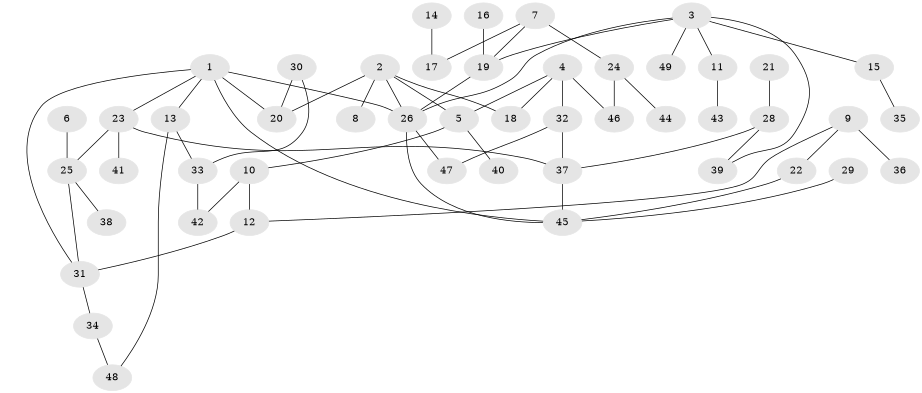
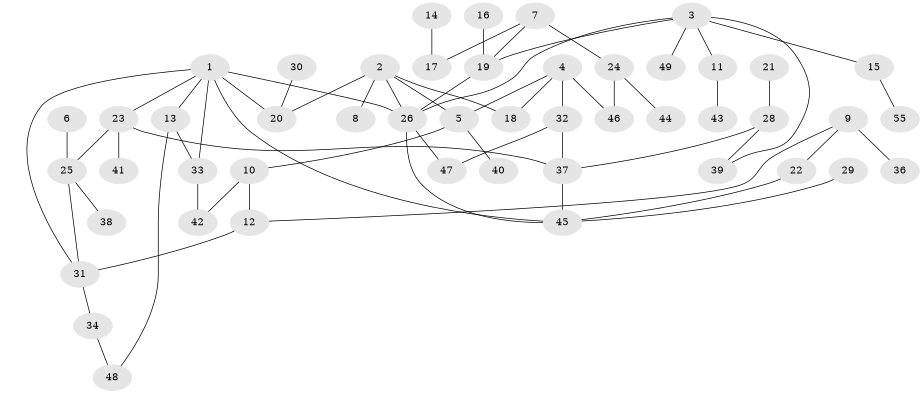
node "35": label "35" -> "55"
edge "30" -- "33": now "1" -- "33"
